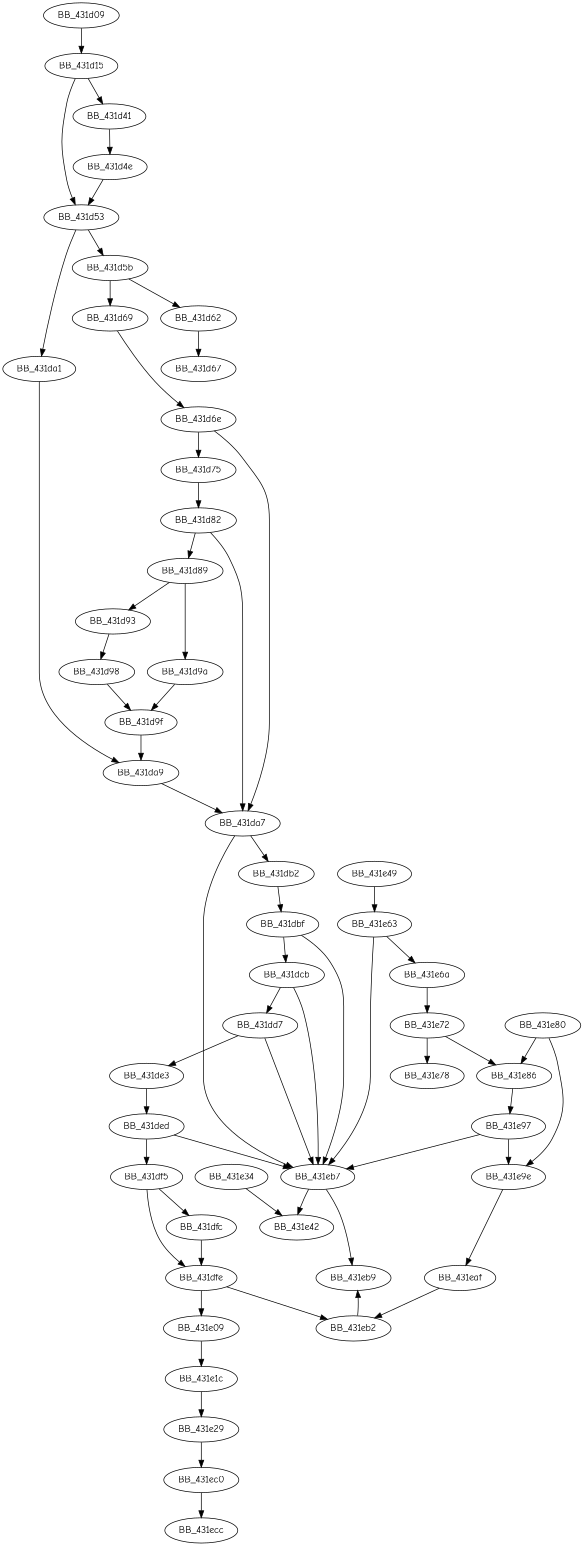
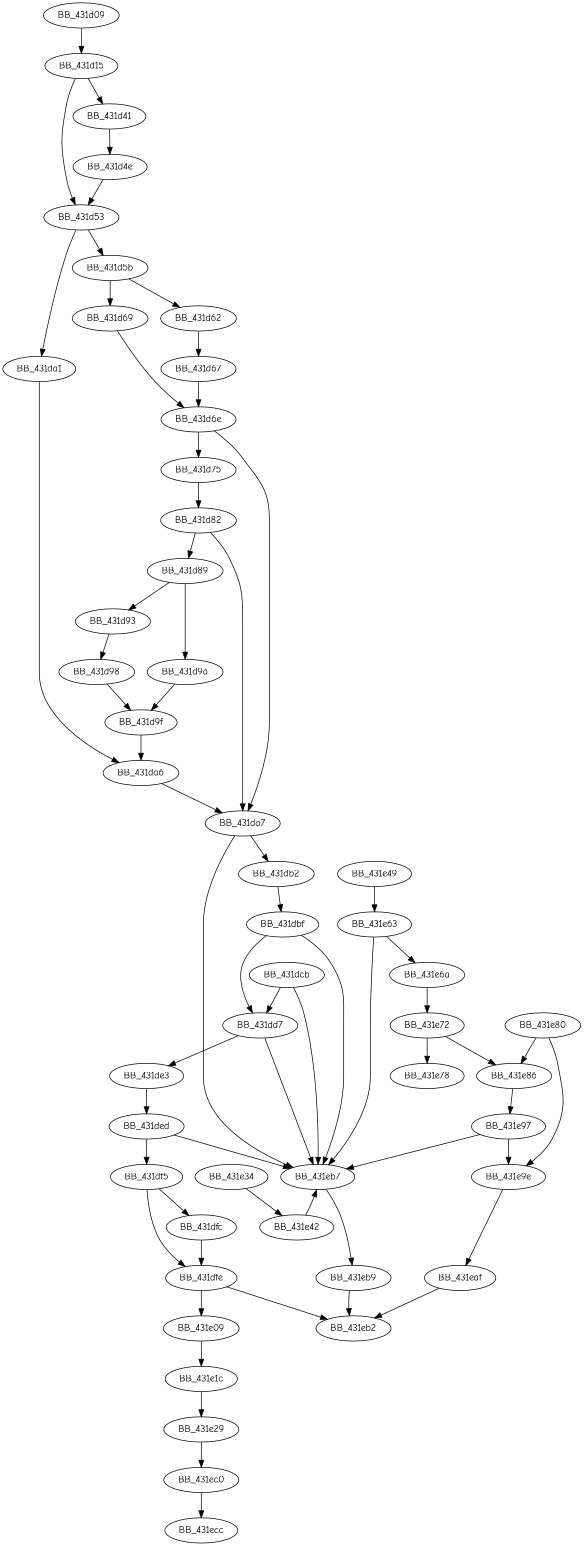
edge "BB_431d67" -> "BB_431d6e": added
node "BB_431da9": label "BB_431da9" -> "BB_431da6"
edge "BB_431dbf" -> "BB_431dcb": now "BB_431dbf" -> "BB_431dd7"
edge "BB_431eb7" -> "BB_431e42": reversed
edge "BB_431eb2" -> "BB_431eb9": reversed
